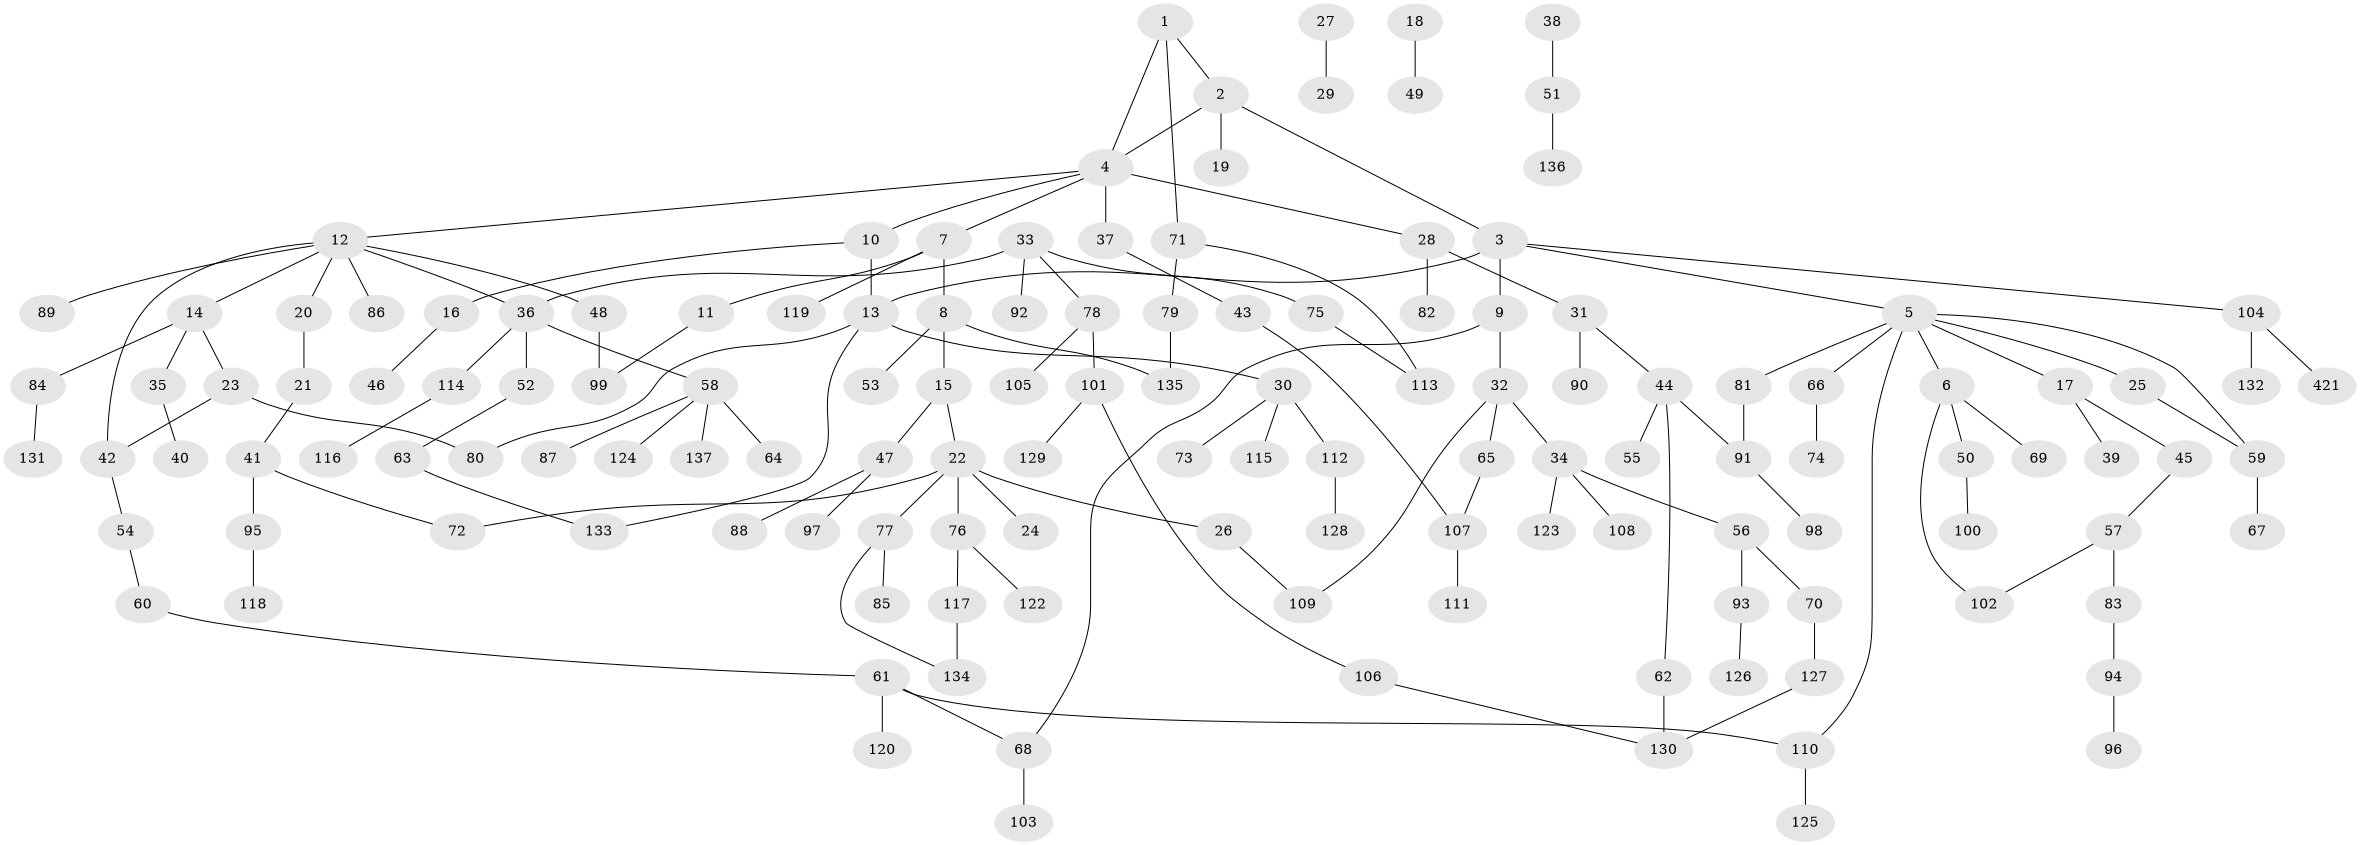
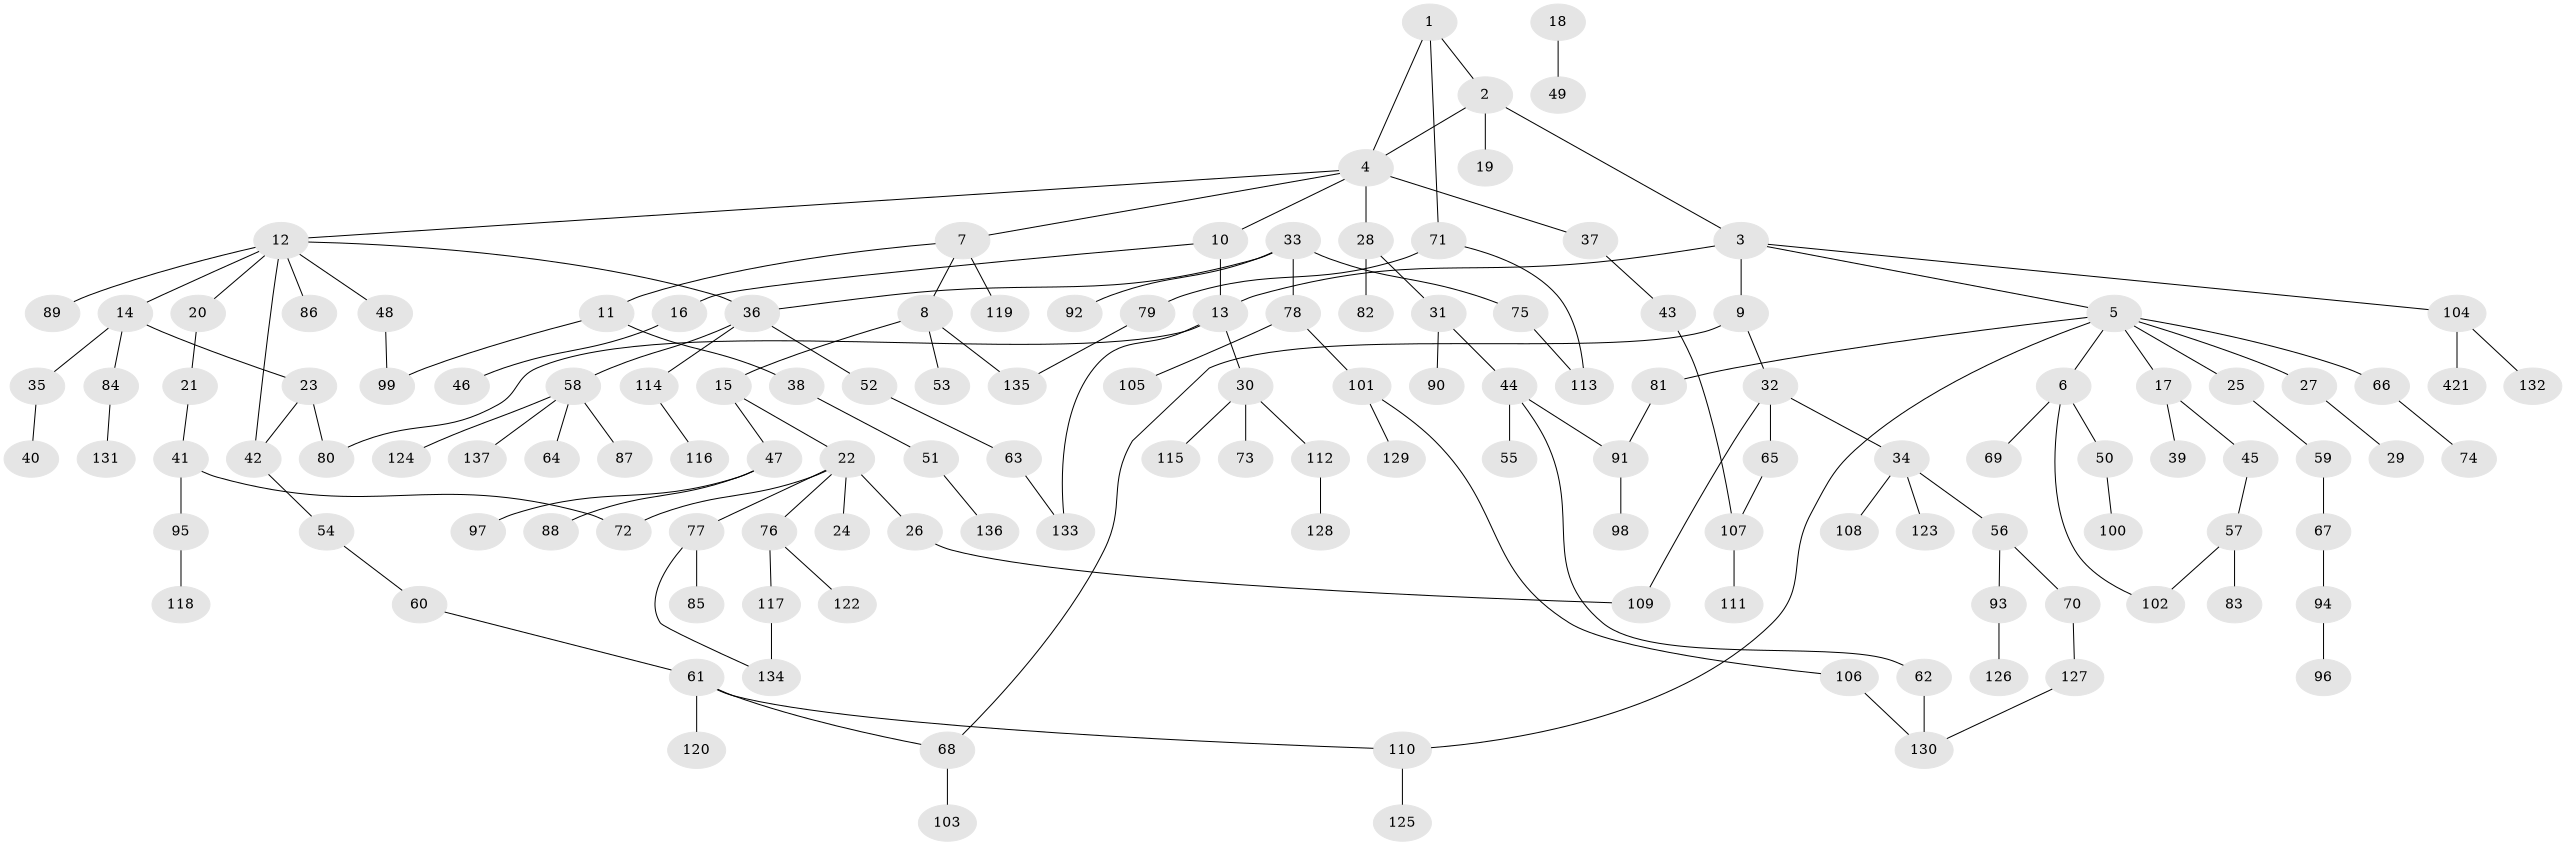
edge "5" -- "59": now "5" -- "27"
edge "11" -- "38": added
edge "83" -- "94": now "67" -- "94"
